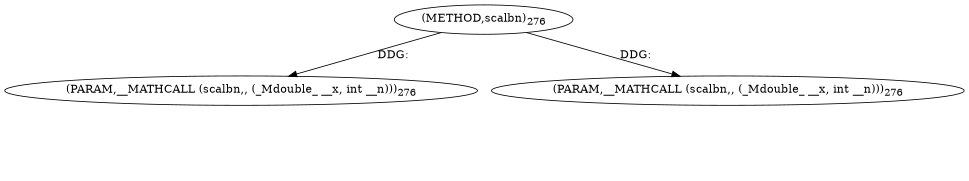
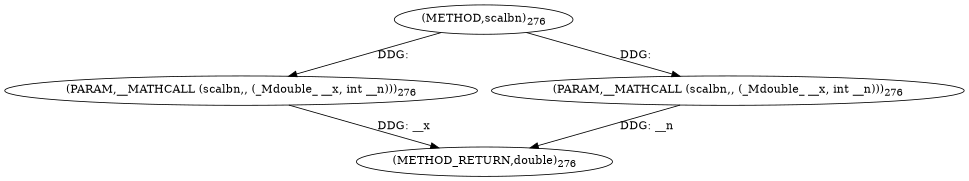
node "(METHOD_RETURN,double)": added
